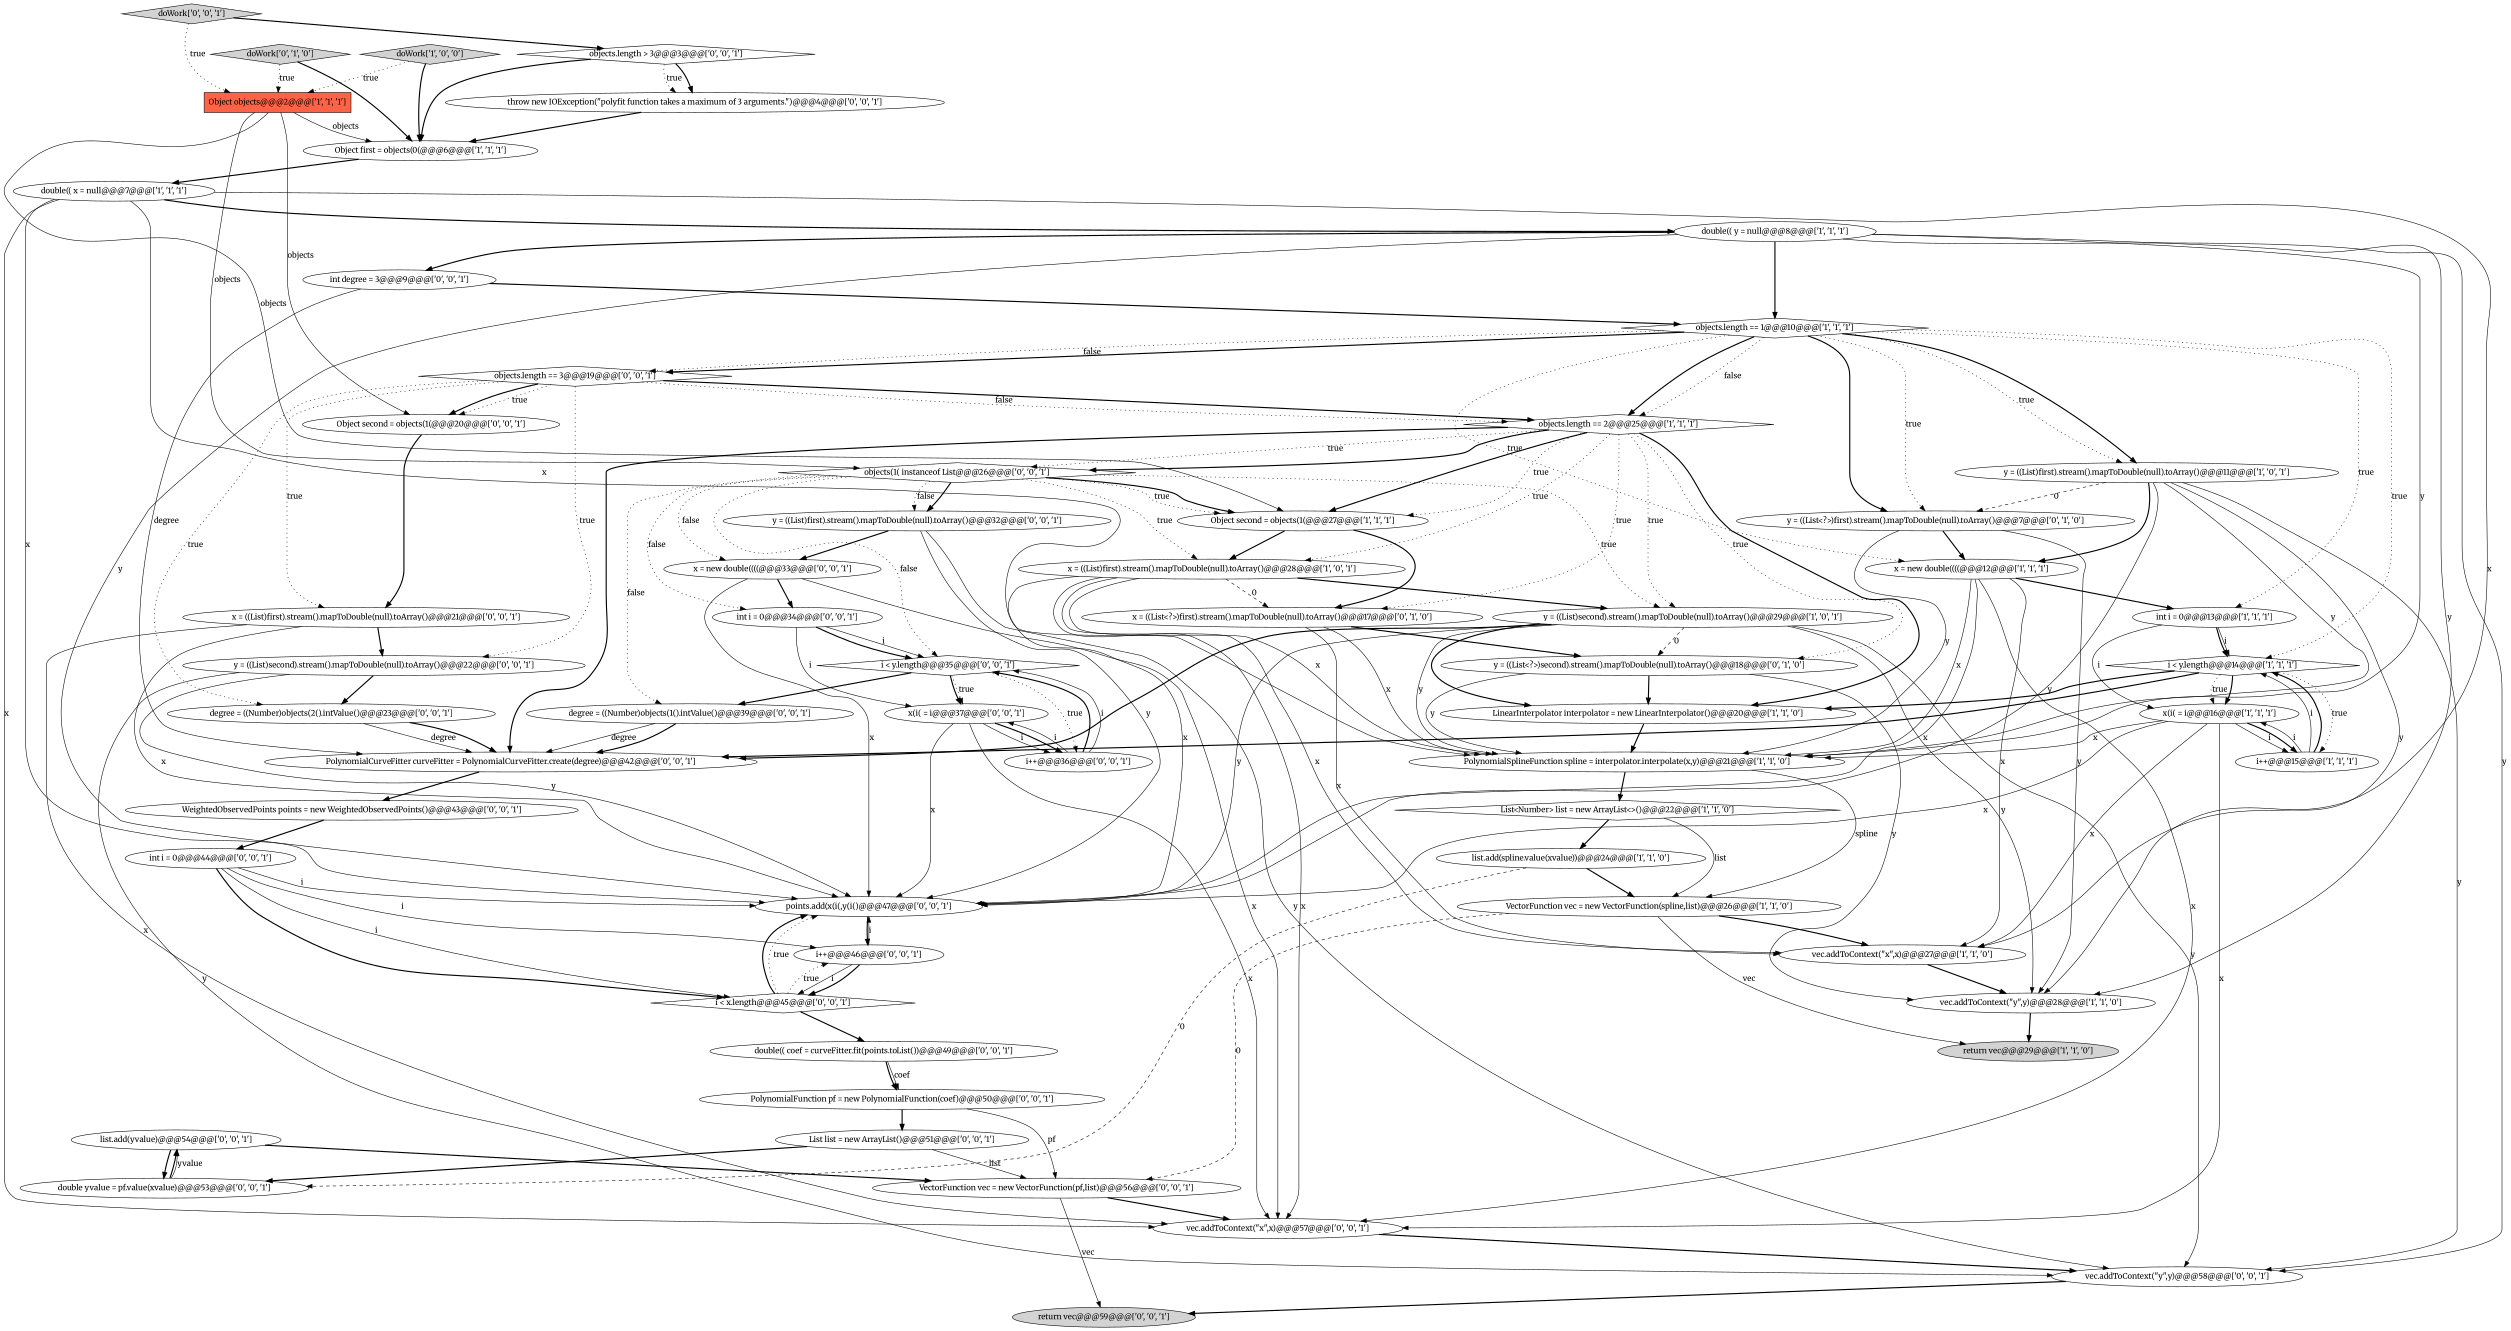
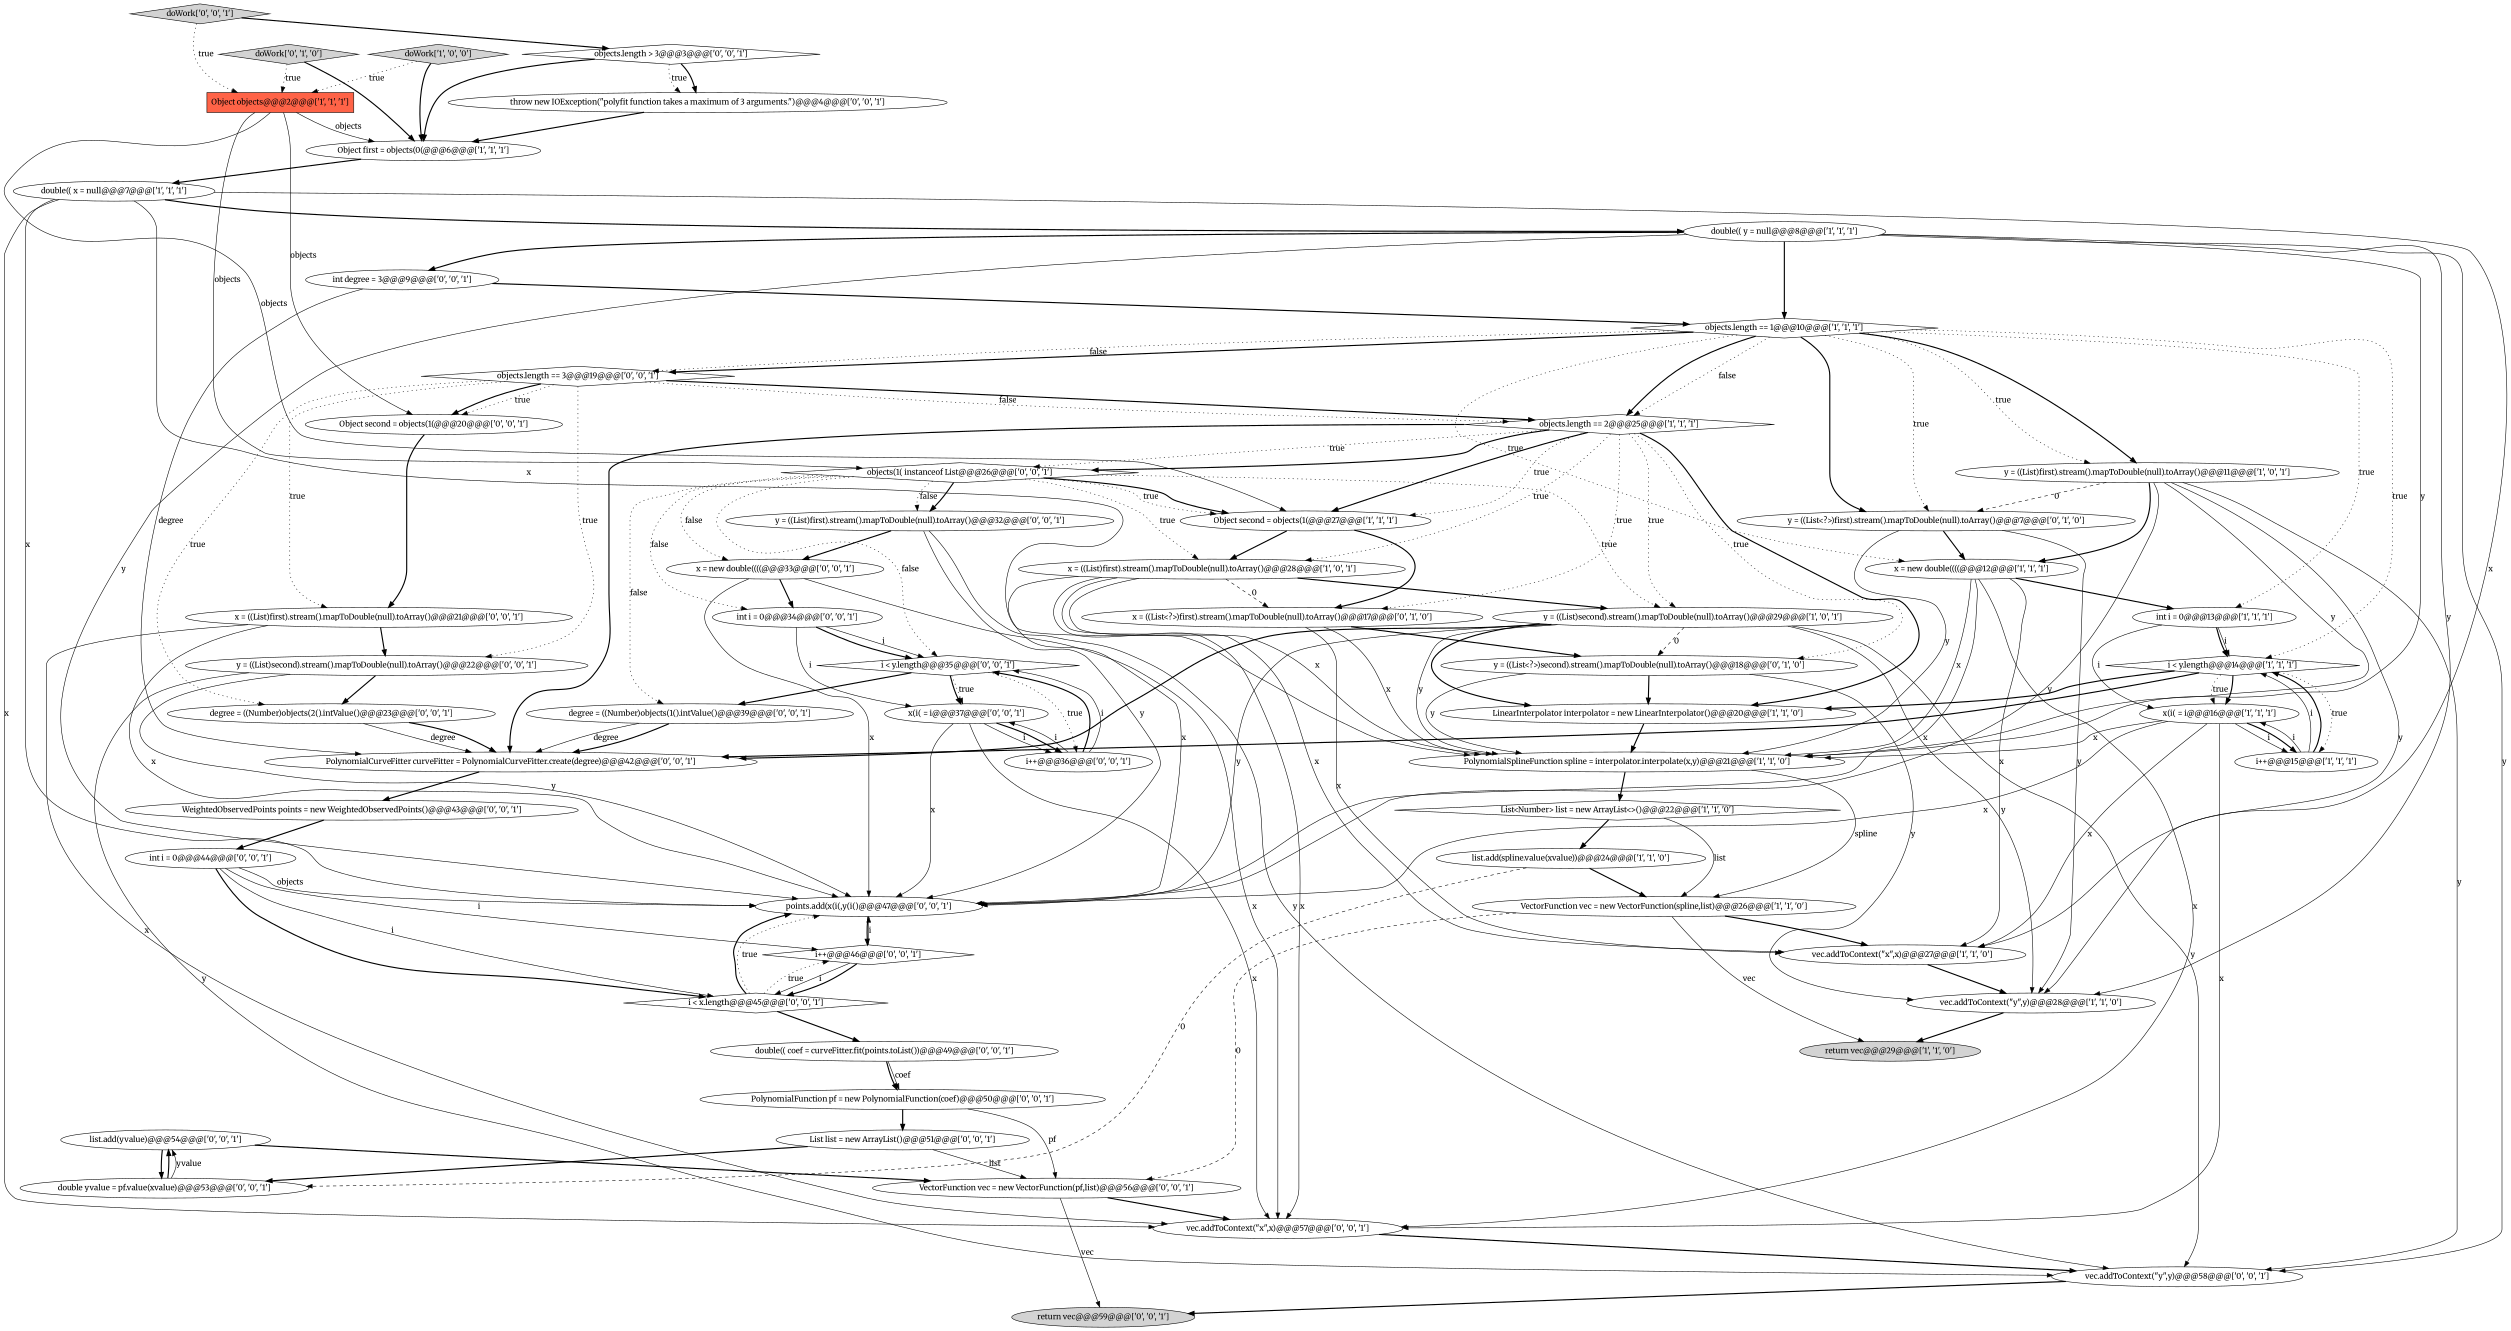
edge "int i = 0@@@44@@@['0', '0', '1']" -> "points.add(x(i(,y(i()@@@47@@@['0', '0', '1']": label "i" -> "objects"
node "i++@@@46@@@['0', '0', '1']": shape ellipse -> diamond
